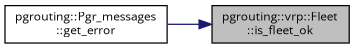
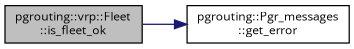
edge "pgrouting::Pgr_messages ::get_error" -> "pgrouting::vrp::Fleet ::is_fleet_ok": reversed
